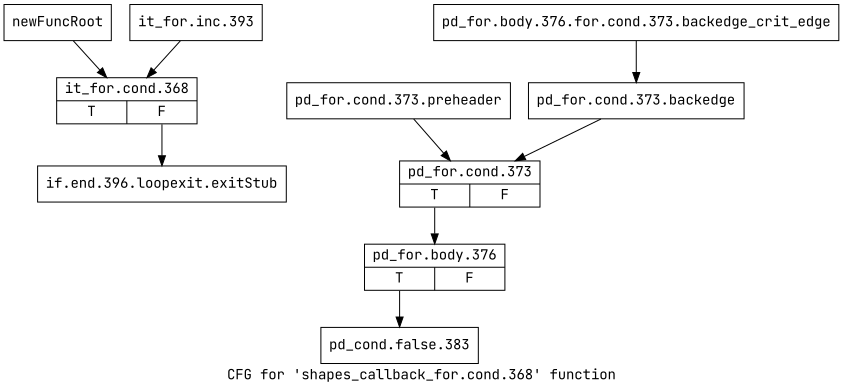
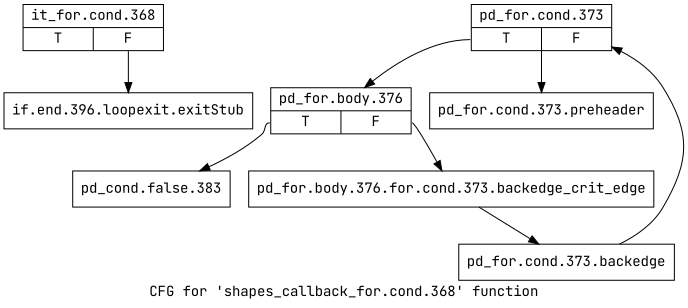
node "newFuncRoot": removed
node "it_for.inc.393": removed
edge "pd_for.cond.373.preheader" -> "pd_for.cond.373": reversed
edge "pd_for.body.376" -> "pd_for.body.376.for.cond.373.backedge_crit_edge": added
